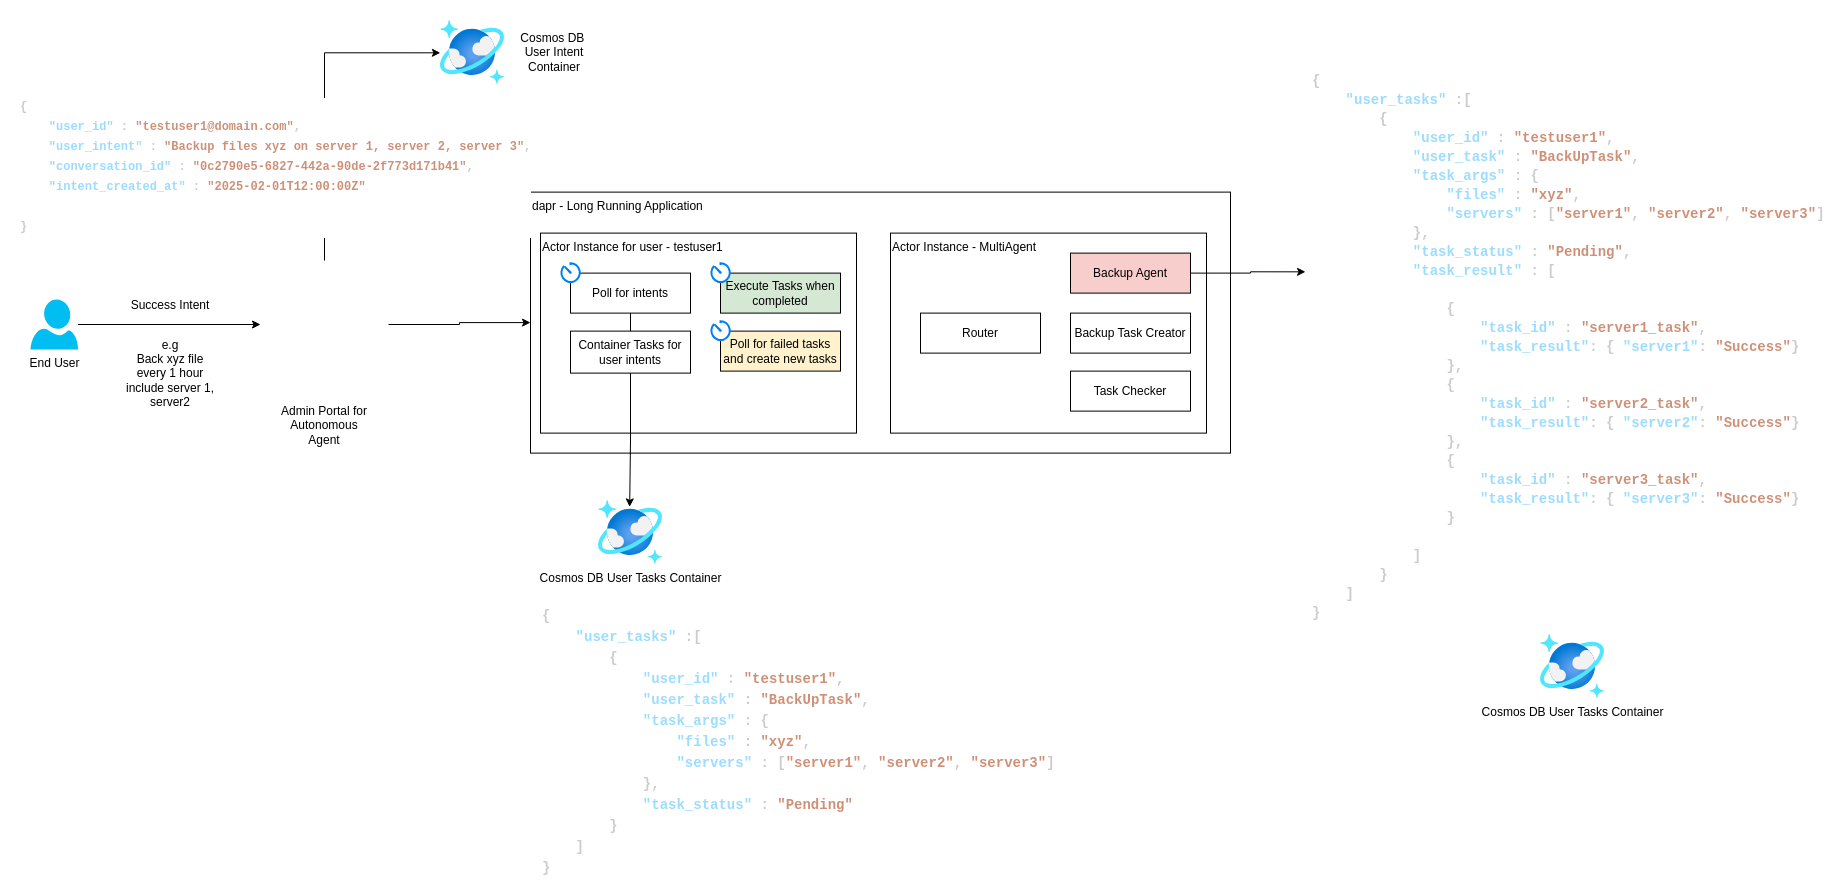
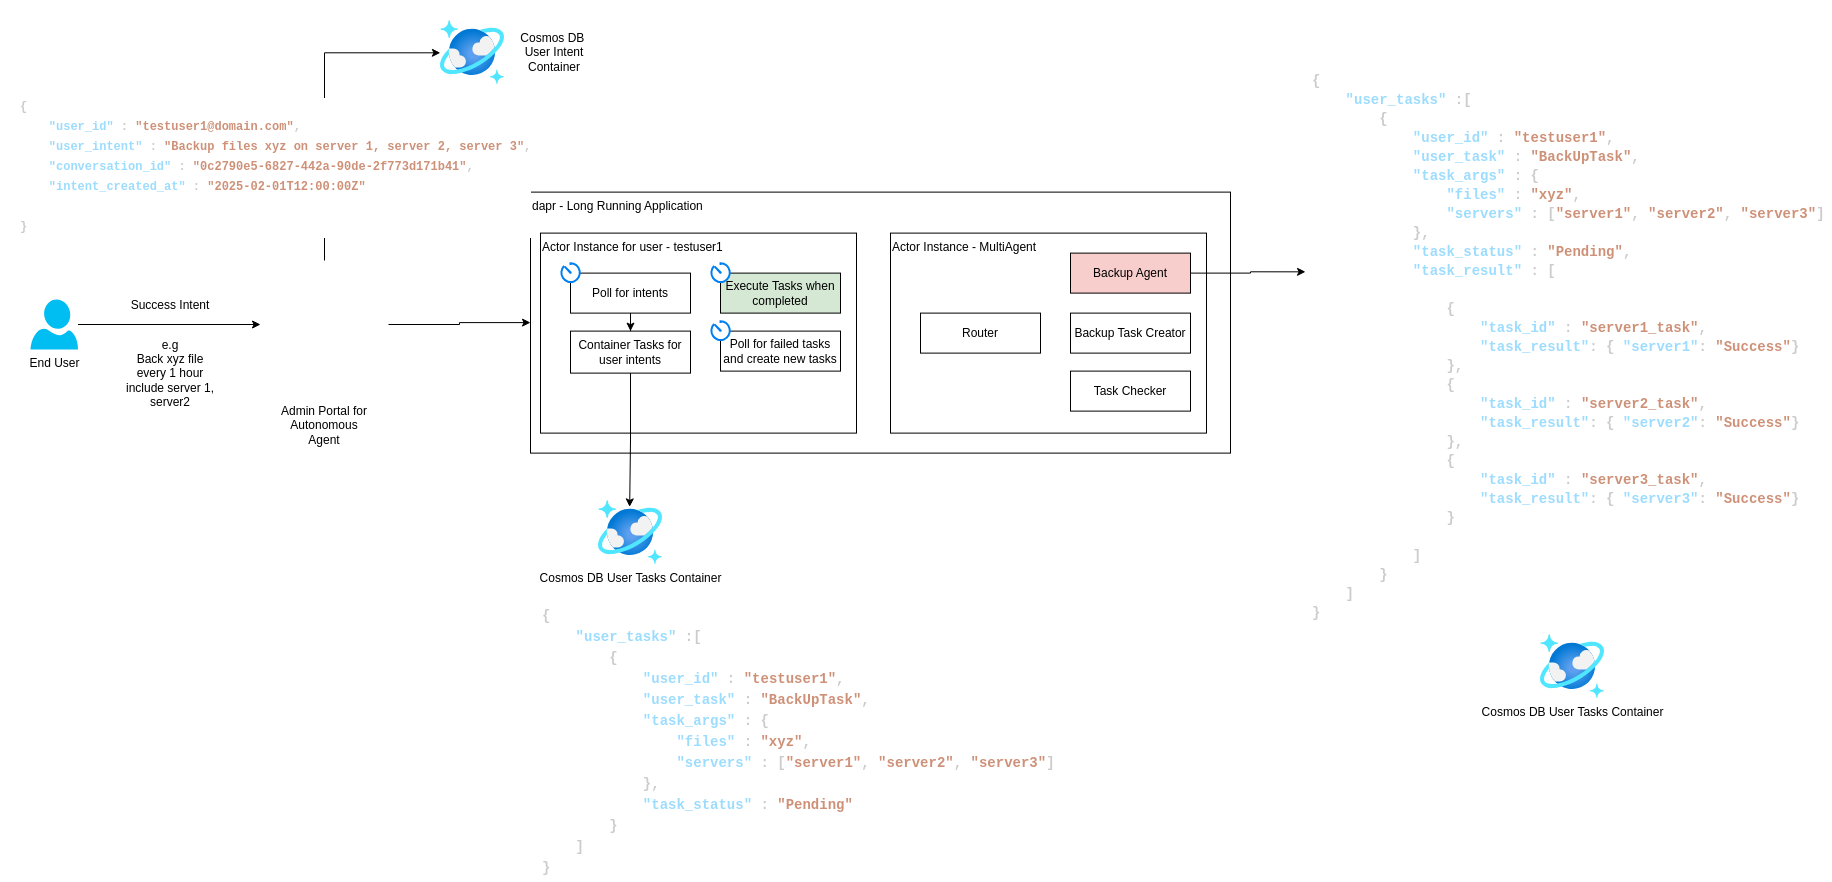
edge "Poll for intents" -- "Container Tasks for user intents": arrowhead none -> classic
node "Poll for failed tasks and create new tasks": fillcolor #fff2cc -> #ffffff
